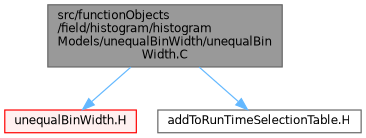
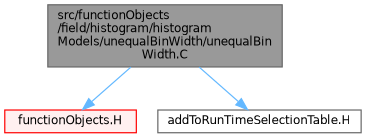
node "unequalBinWidth.H": label "unequalBinWidth.H" -> "functionObjects.H"
